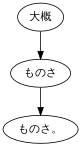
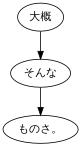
node "ものさ": label "ものさ" -> "そんな"
